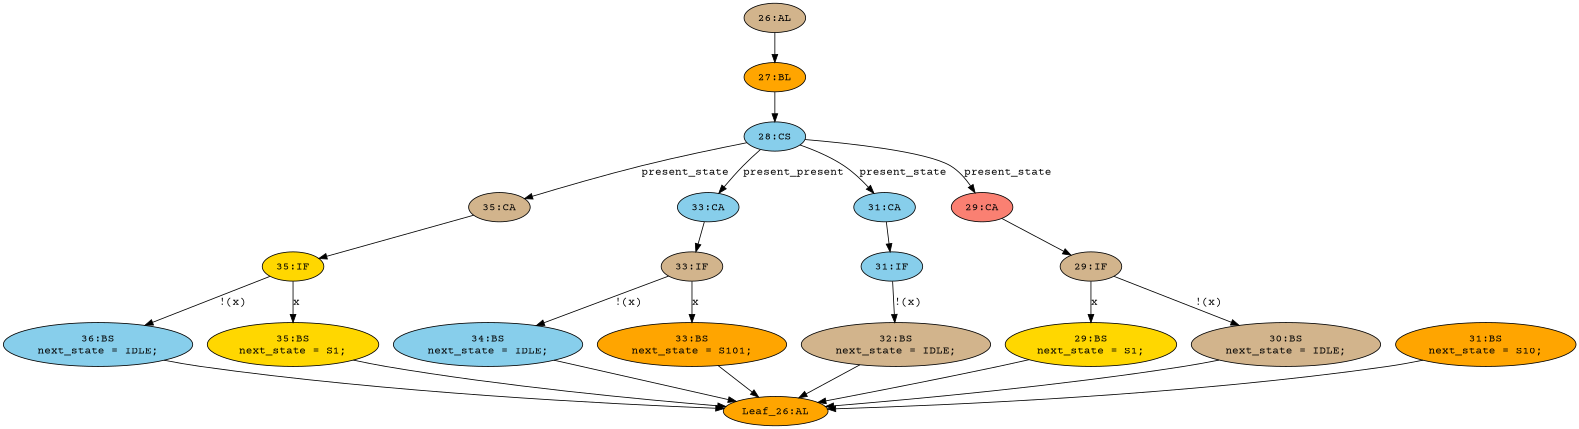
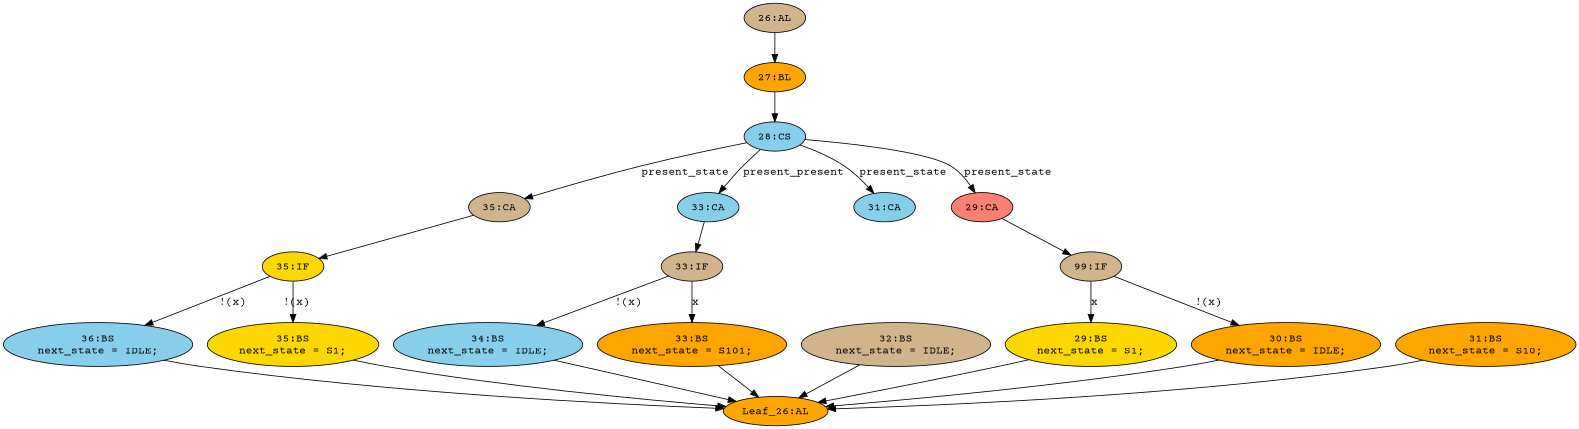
node "31:IF": removed
node "29:IF": label "29:IF" -> "99:IF"
edge "35:IF" -> "35:BS next_state = S1;": label "x" -> "!(x)"
node "30:BS next_state = IDLE;": fillcolor tan -> orange
